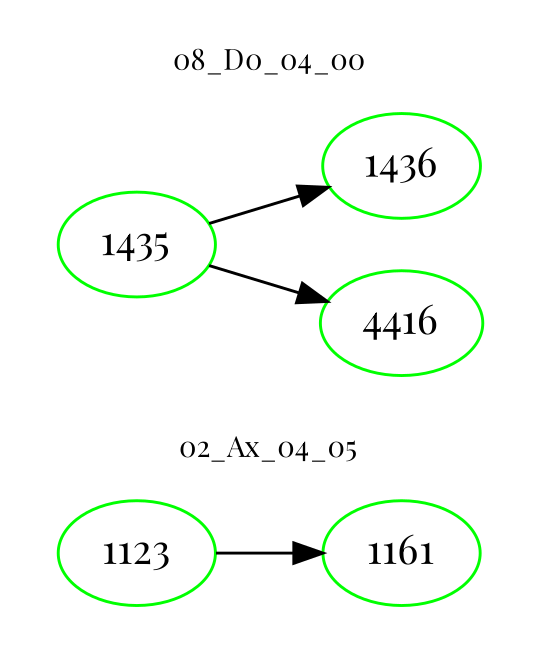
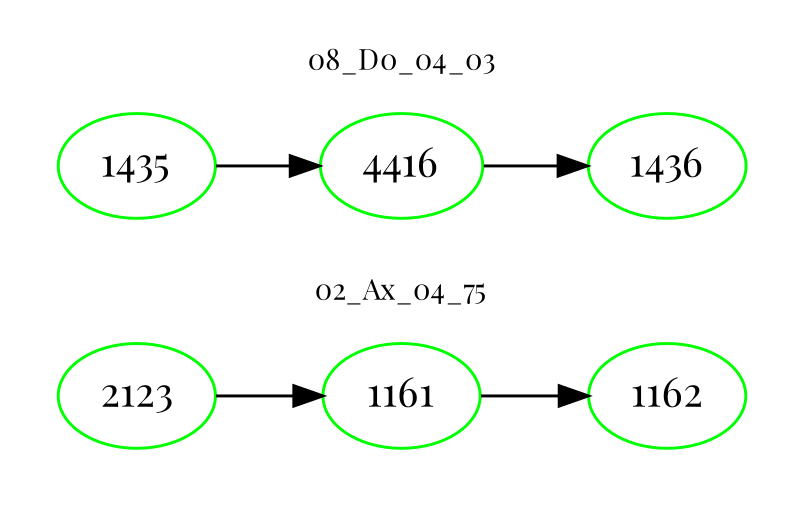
cluster "08_D0_04_00": label "08_D0_04_00" -> "08_D0_04_03"
edge "1435" -> "1436": now "4416" -> "1436"
node "1162": added
cluster "02_Ax_04_05": label "02_Ax_04_05" -> "02_Ax_04_75"
node "1123": label "1123" -> "2123"
